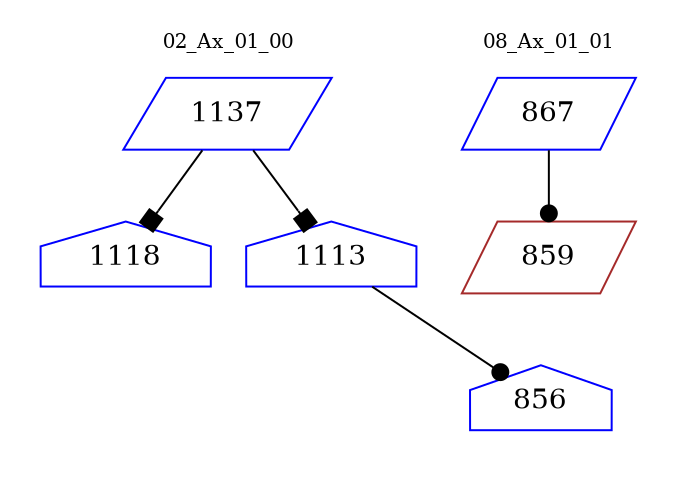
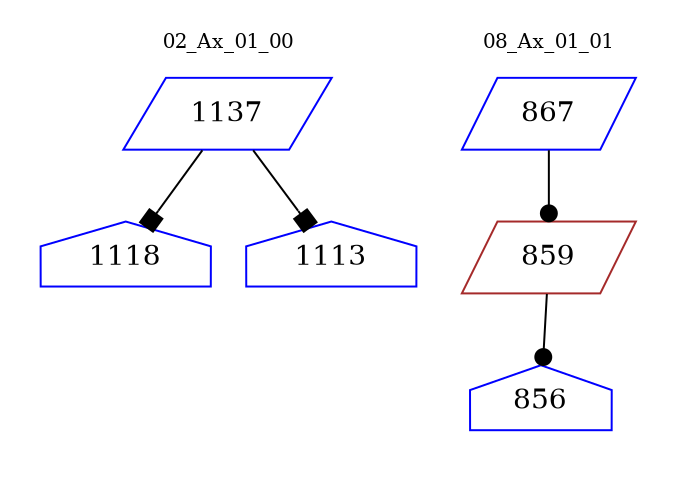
edge "1113" -> "856": now "859" -> "856"
